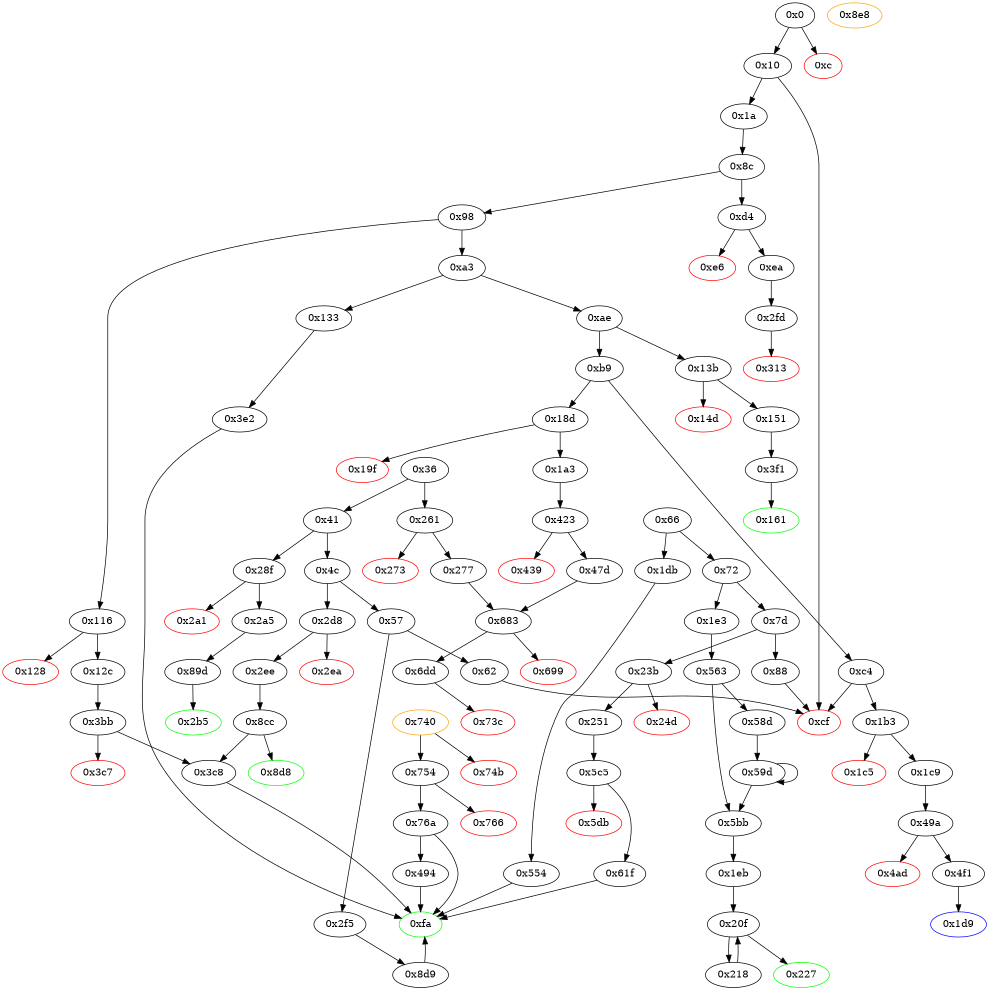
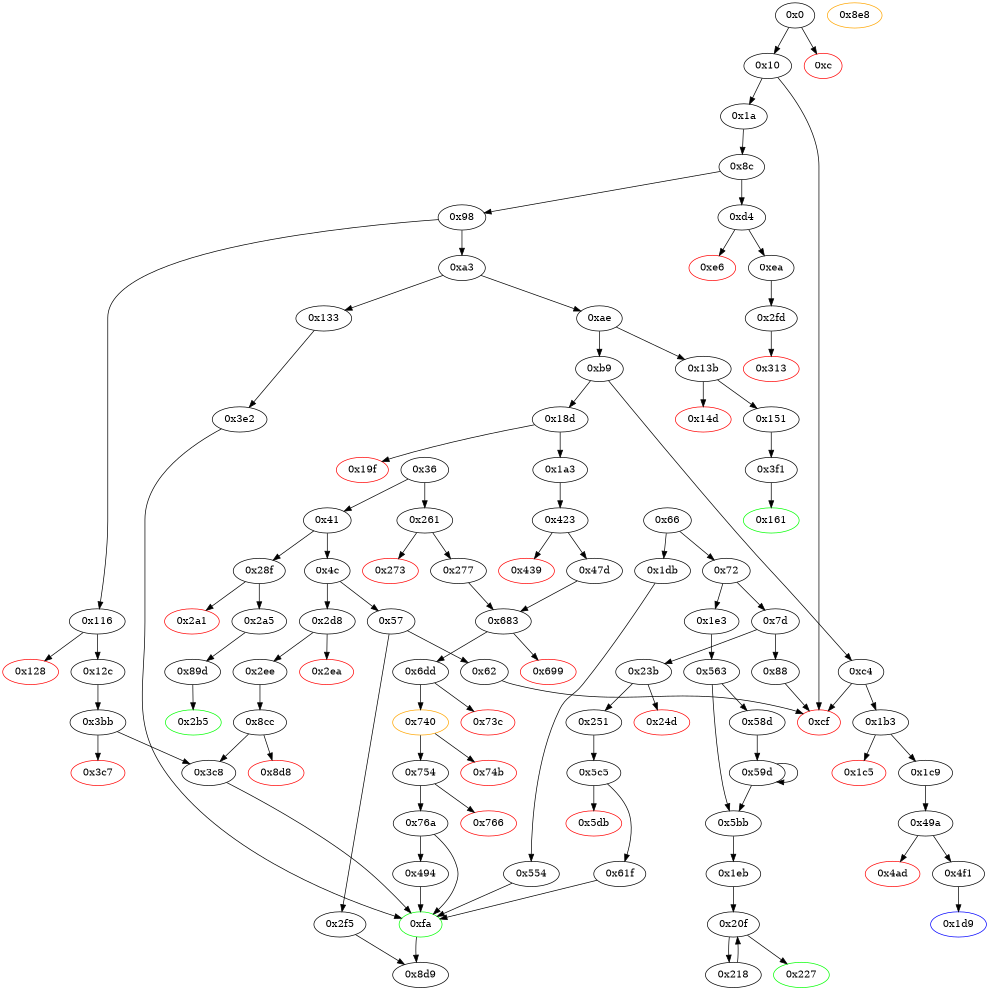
edge "0x6dd" -> "0x740": added
node "0x8d8": color green -> red
edge "0x8d9" -> "0xfa": reversed
